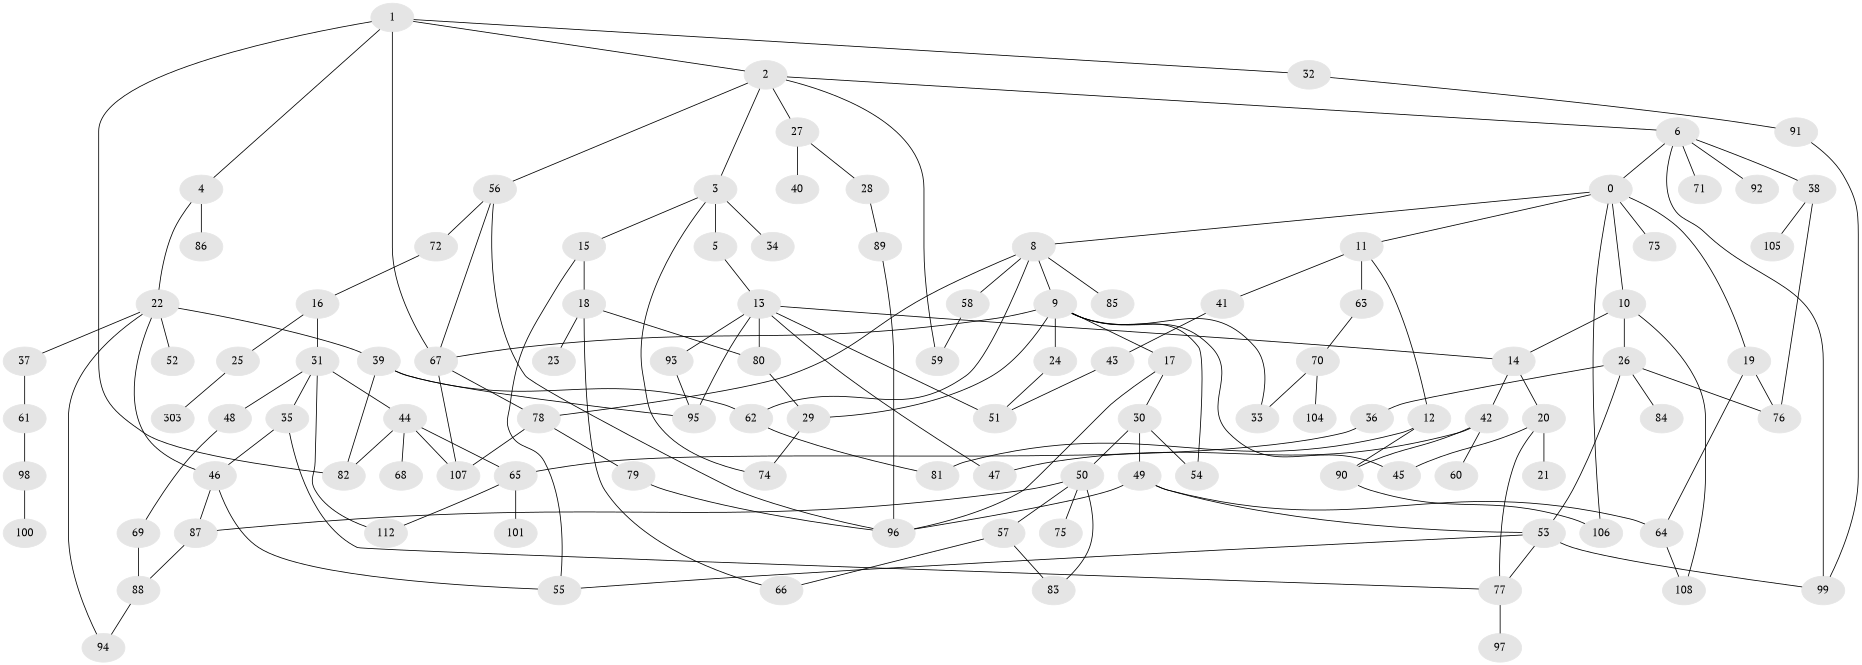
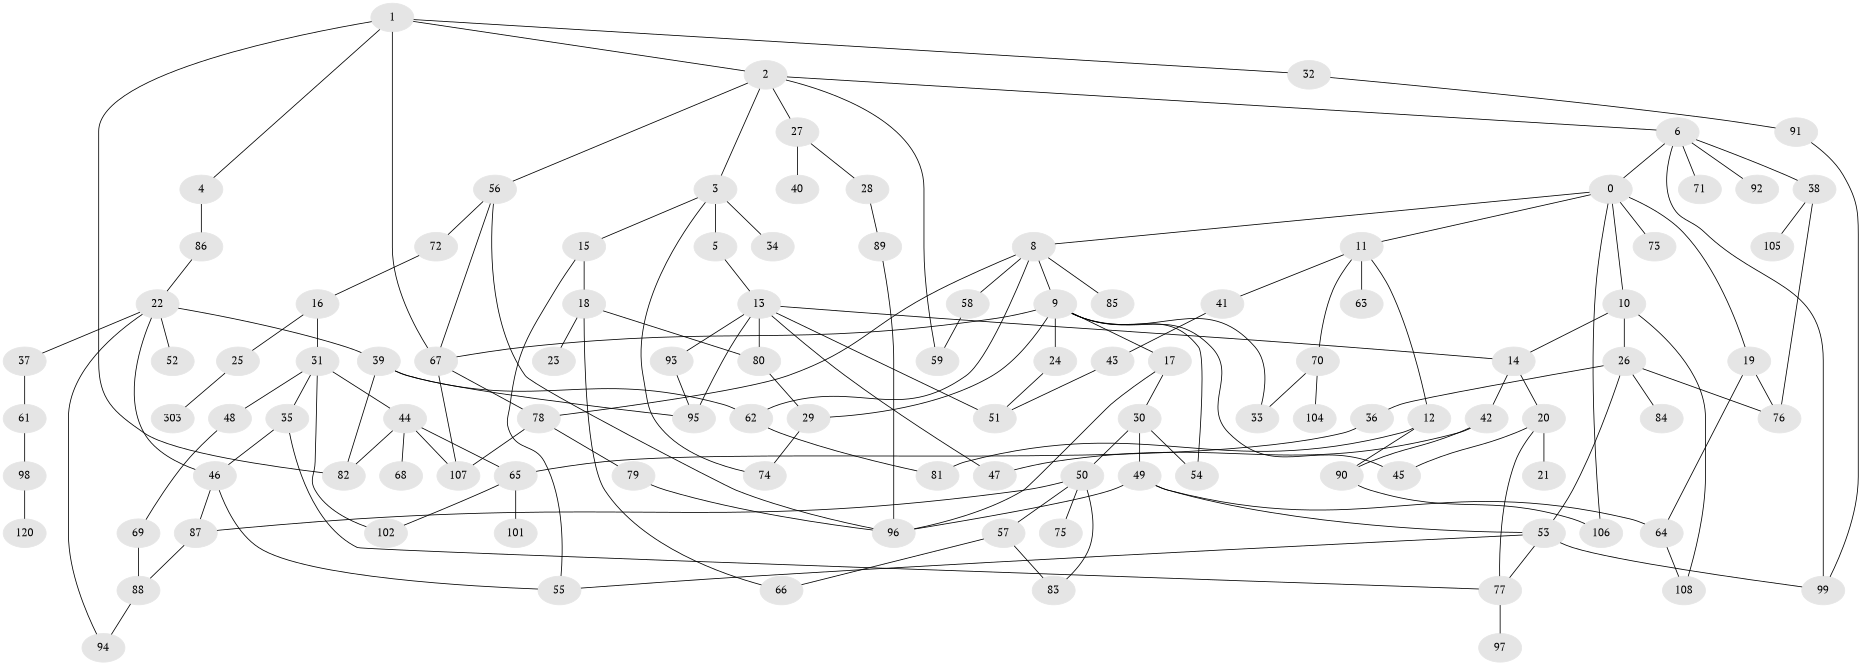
edge "4" -- "22": now "86" -- "22"
edge "63" -- "70": now "11" -- "70"
node "60": removed
node "100": label "100" -> "120"
node "112": label "112" -> "102"
